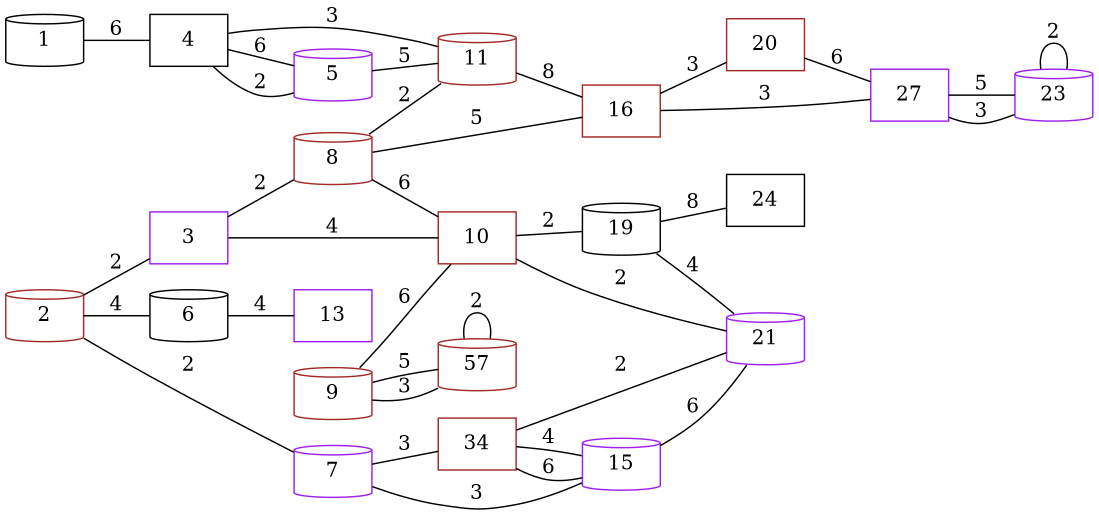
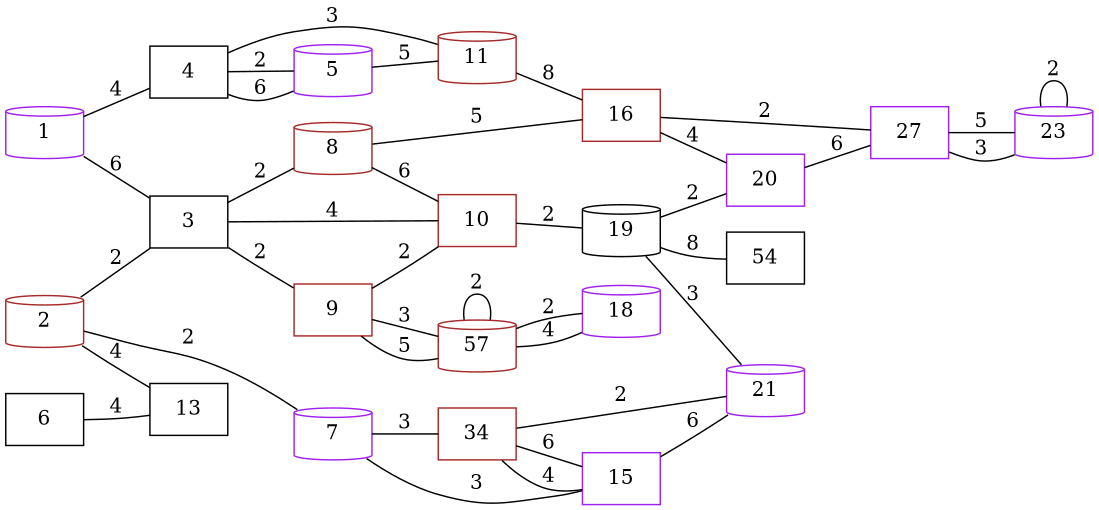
edge "1" -- "4": label "6" -> "4"
node "1": color black -> purple
node "20": color brown -> purple
edge "20" -- "16": label "3" -> "4"
edge "27" -- "16": label "3" -> "2"
edge "11" -- "8": removed, label "2"
edge "1" -- "3": added, label "6"
node "24": label "24" -> "54"
edge "20" -- "19": added, label "2"
node "3": color purple -> black
edge "19" -- "21": label "4" -> "3"
edge "3" -- "9": added, label "2"
edge "10" -- "9": label "6" -> "2"
edge "10" -- "21": removed, label "2"
node "18": added
edge "2" -- "6": now "2" -- "13"
node "6": shape cylinder -> box
node "13": color purple -> black
node "9": shape cylinder -> box
node "15": shape cylinder -> box
